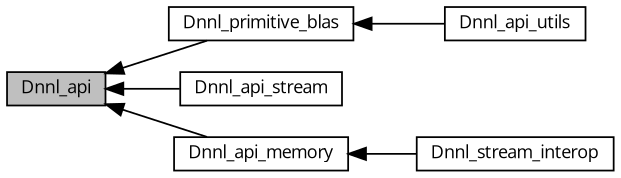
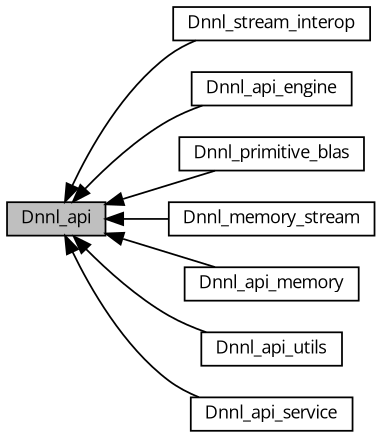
edge "Dnnl_api_utils" -> "Dnnl_primitive_blas": now "Dnnl_api_utils" -> "Dnnl_api"
node "Dnnl_api_stream": label "Dnnl_api_stream" -> "Dnnl_memory_stream"
node "Dnnl_api_engine": added
edge "Dnnl_stream_interop" -> "Dnnl_api_memory": now "Dnnl_stream_interop" -> "Dnnl_api"
node "Dnnl_api_service": added
